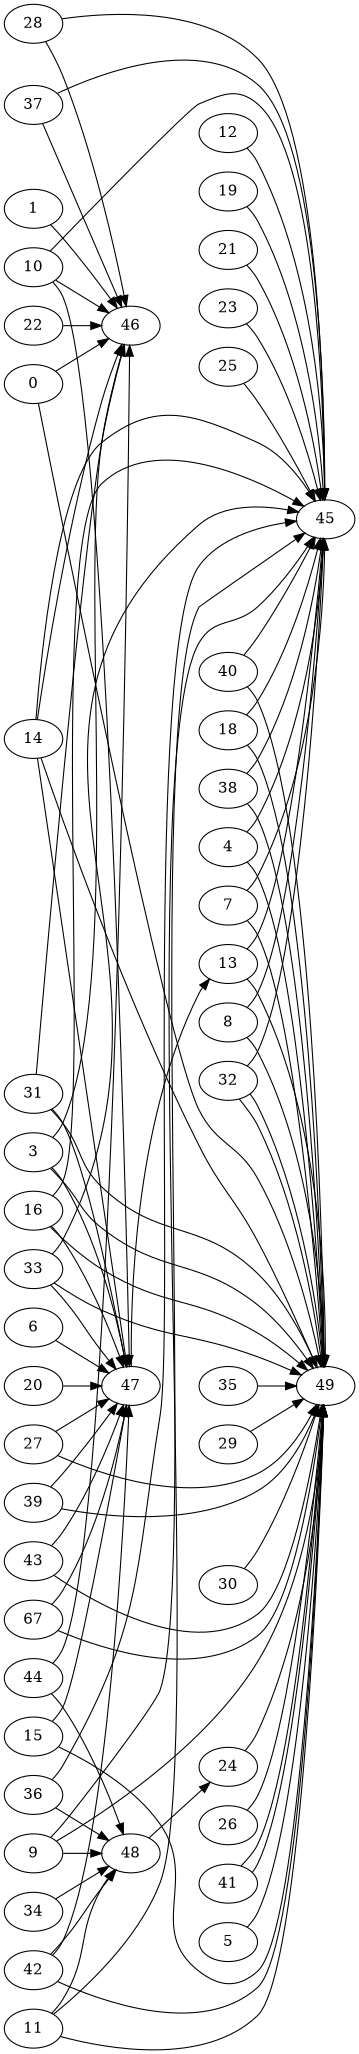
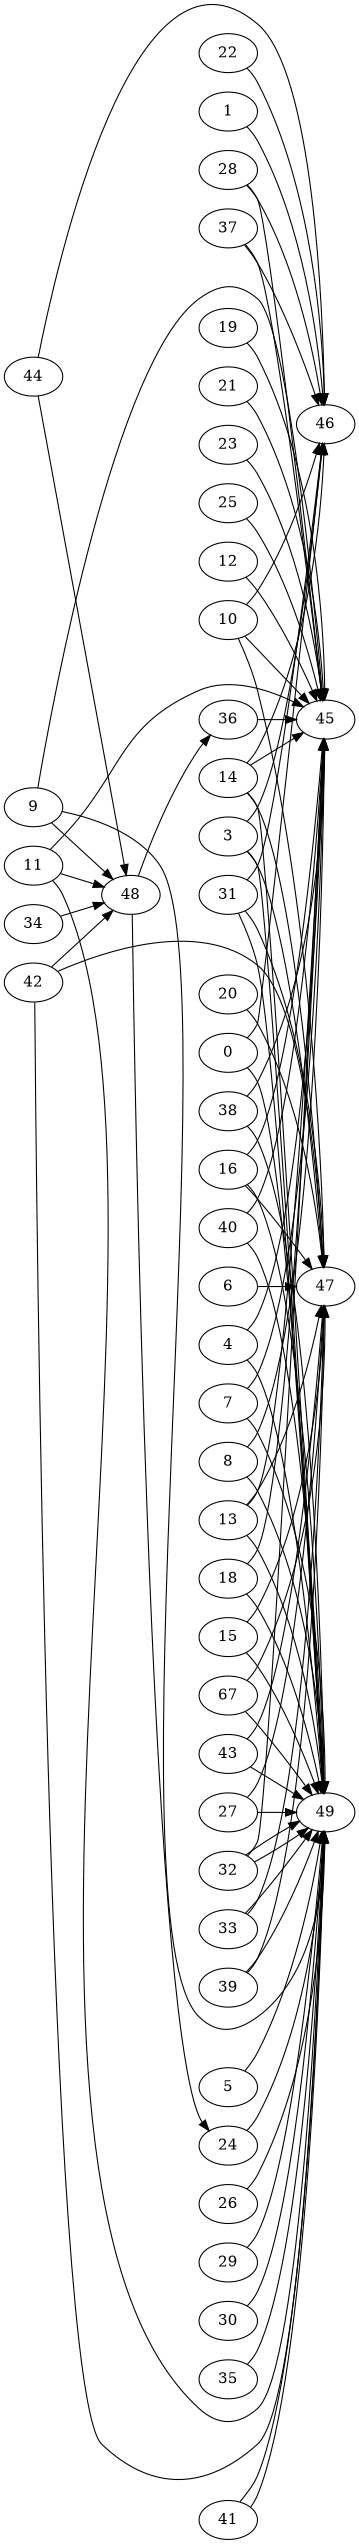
edge "33" -> "45": removed
edge "47" -> "13": reversed
edge "36" -> "48": reversed
